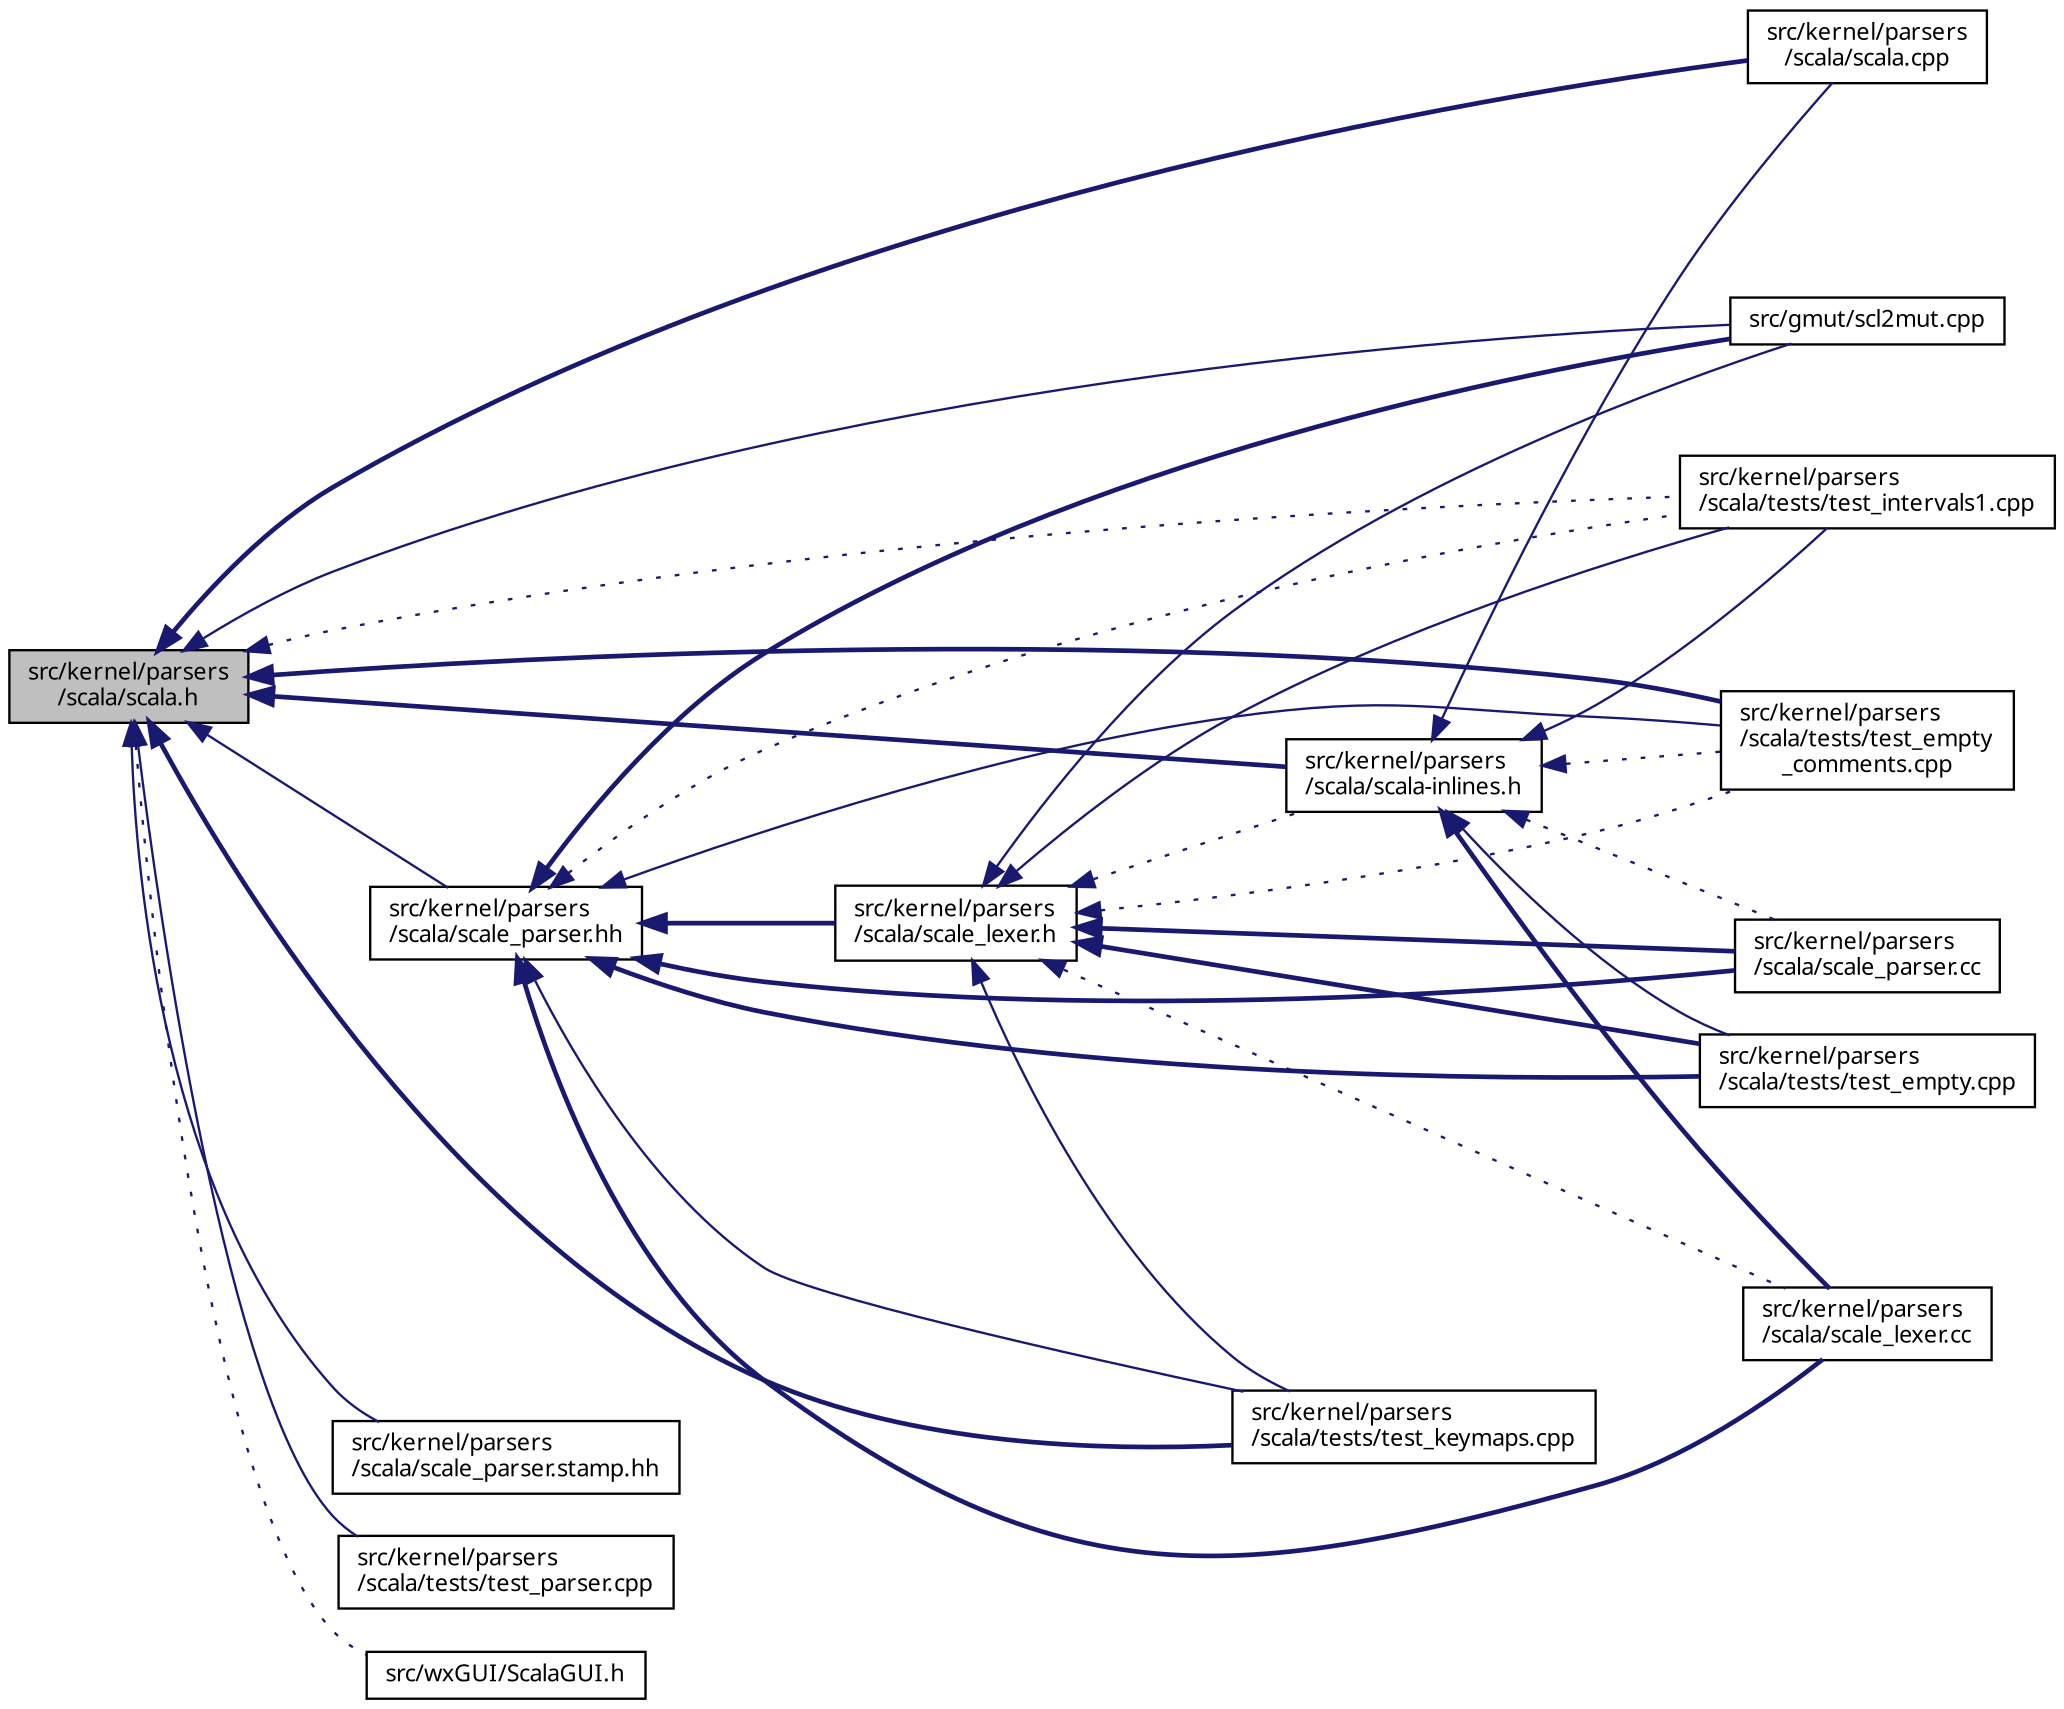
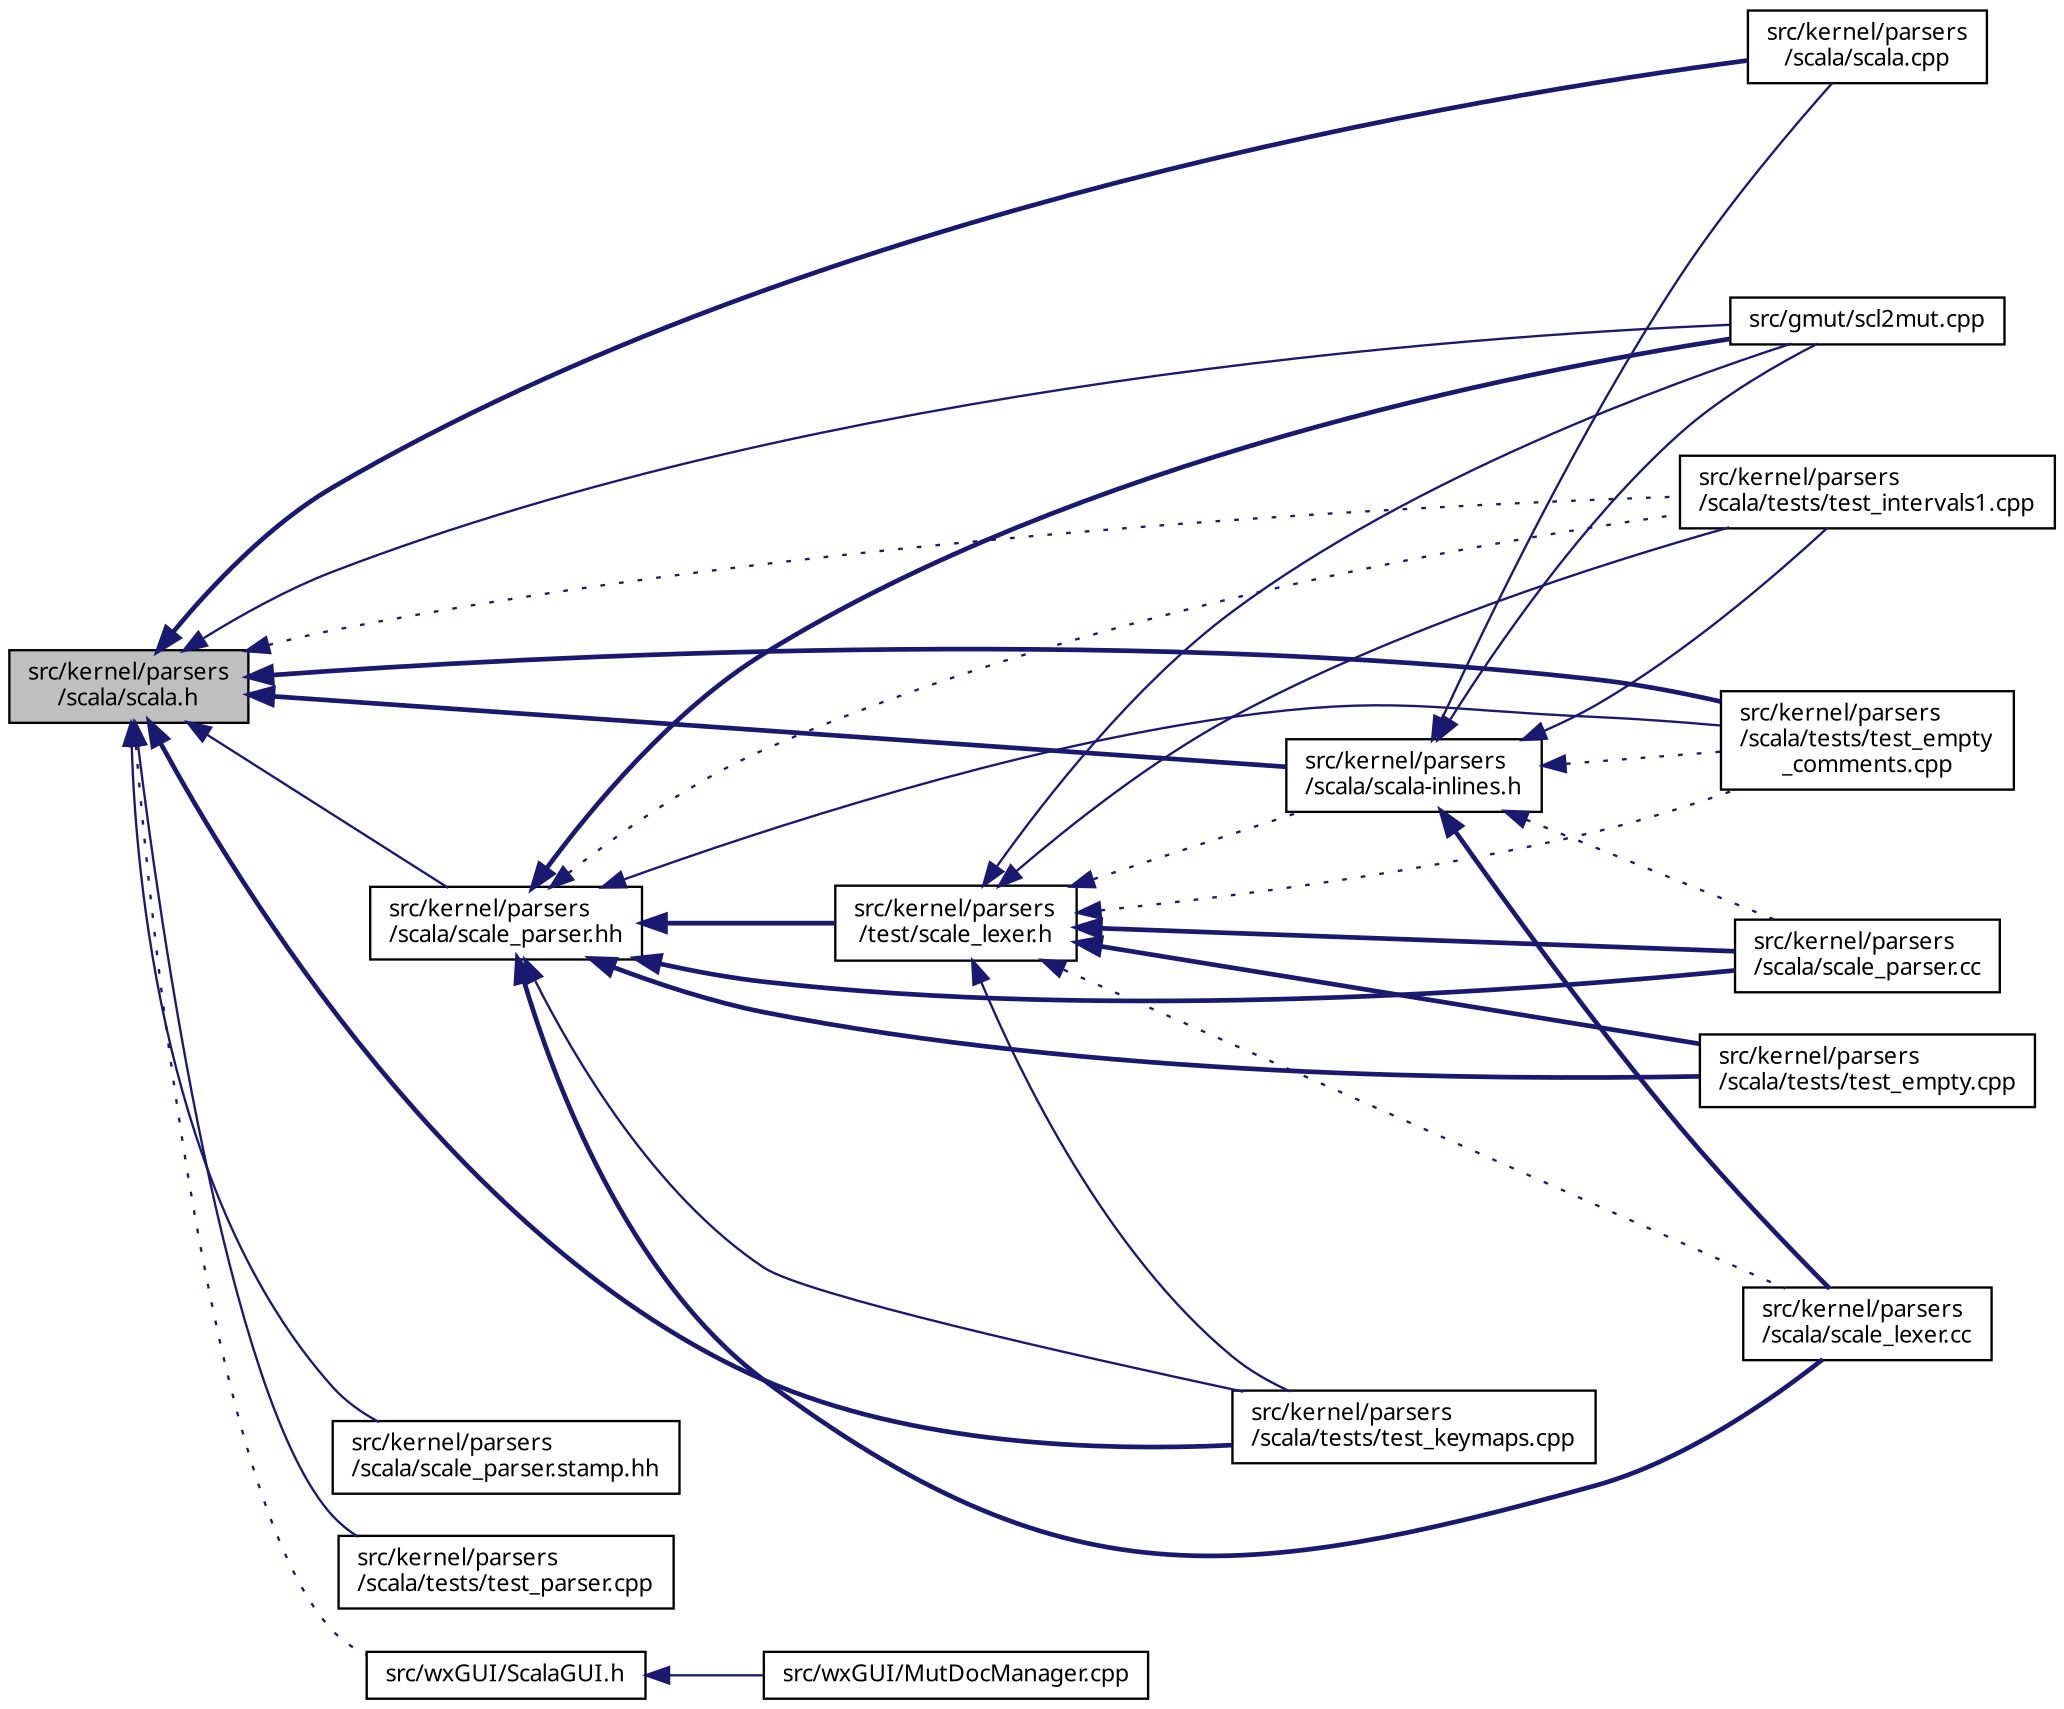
node "src/kernel/parsers /scala/scale_lexer.h": label "src/kernel/parsers /scala/scale_lexer.h" -> "src/kernel/parsers /test/scale_lexer.h"
edge "src/kernel/parsers /scala/tests/test_empty.cpp" -> "src/kernel/parsers /scala/scala-inlines.h": now "src/gmut/scl2mut.cpp" -> "src/kernel/parsers /scala/scala-inlines.h"
node "src/wxGUI/MutDocManager.cpp": added
